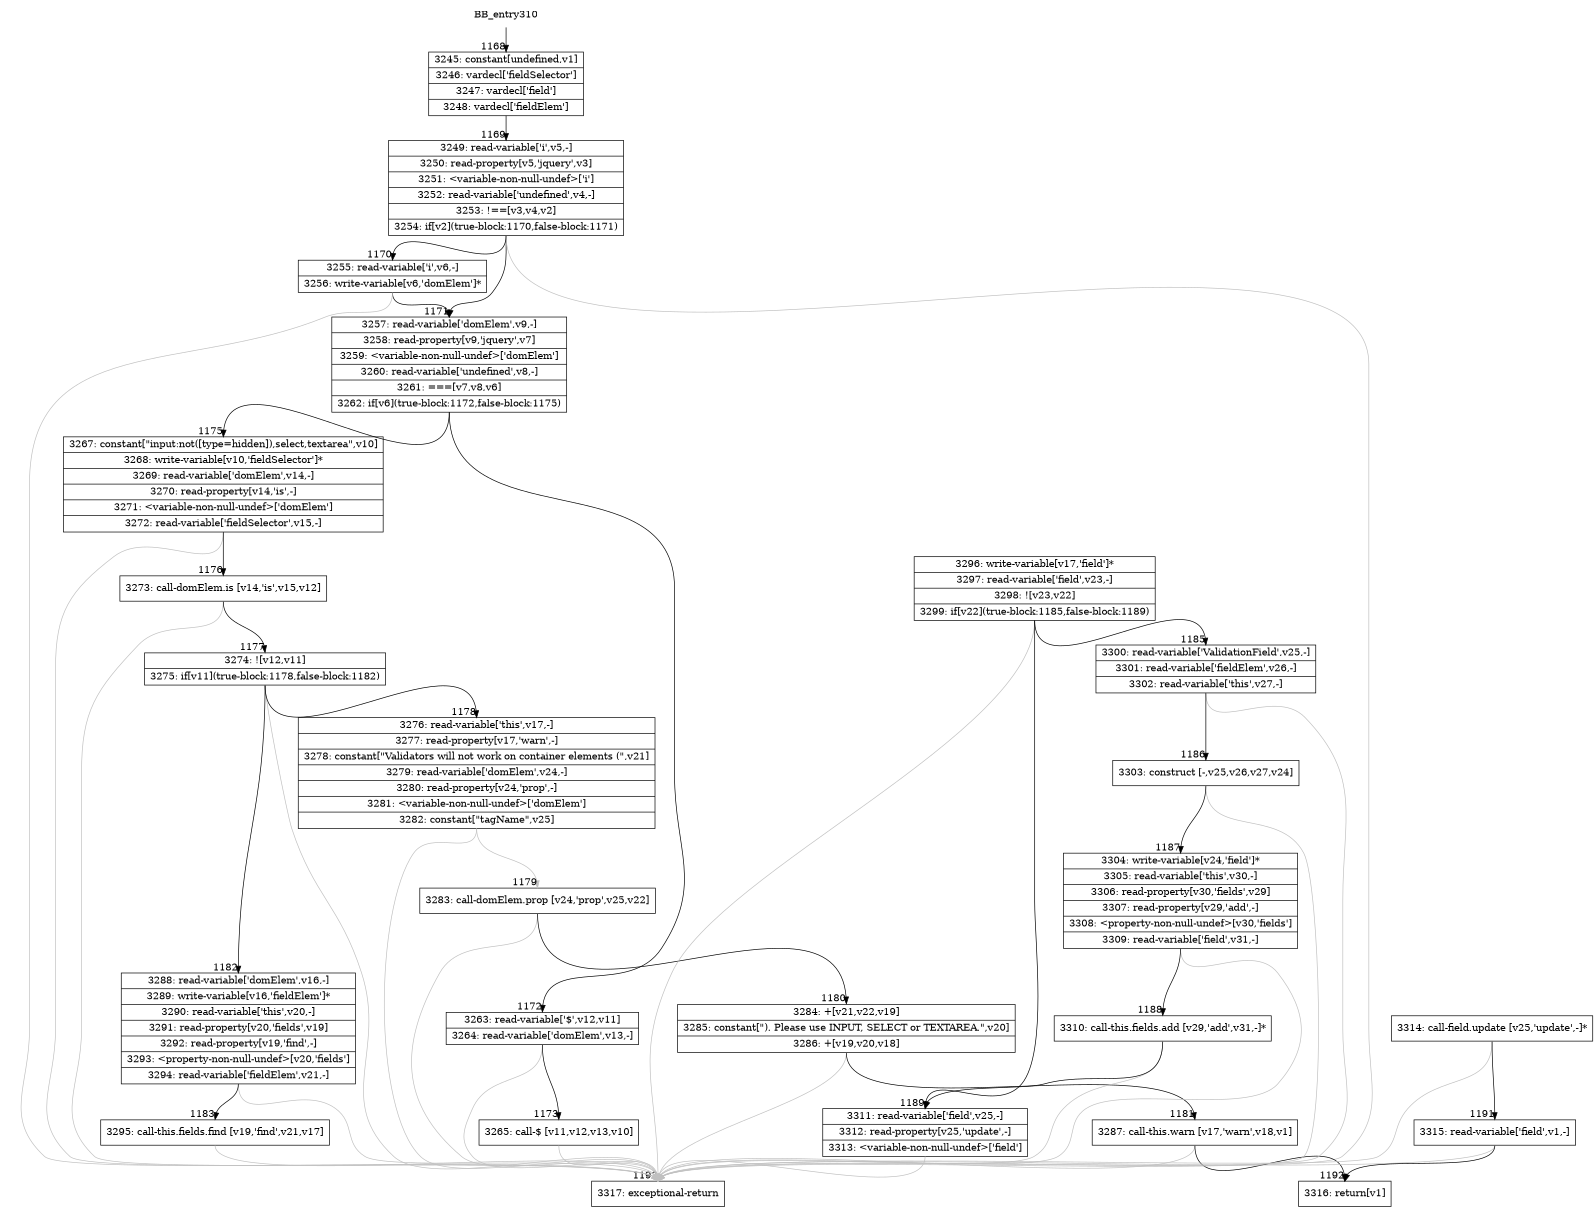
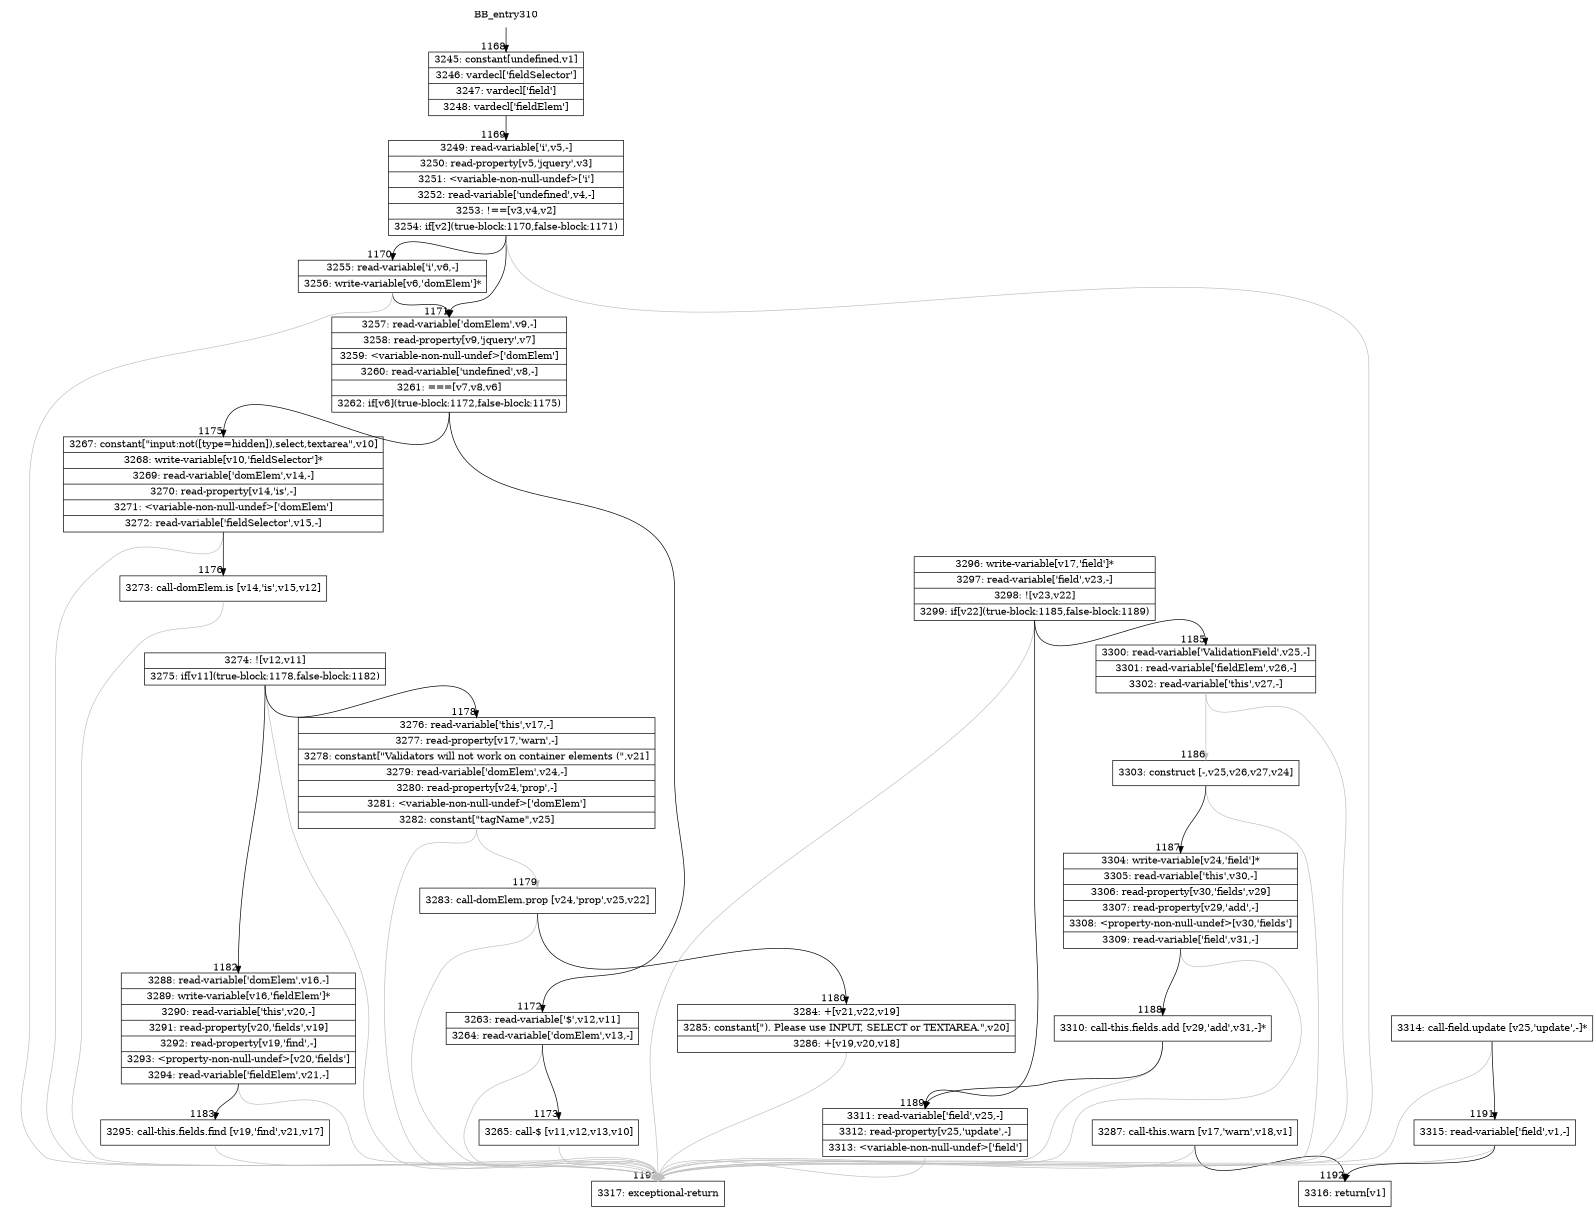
edge "3273: call-domElem.is [v14,'is',v15,v12]" -> "3274: ![v12,v11]": removed
edge "3300: read-variable['ValidationField',v25,-]" -> "3303: construct [-,v25,v26,v27,v24]": color black -> gray
edge "3284: +[v21,v22,v19]" -> "3287: call-this.warn [v17,'warn',v18,v1]": removed
